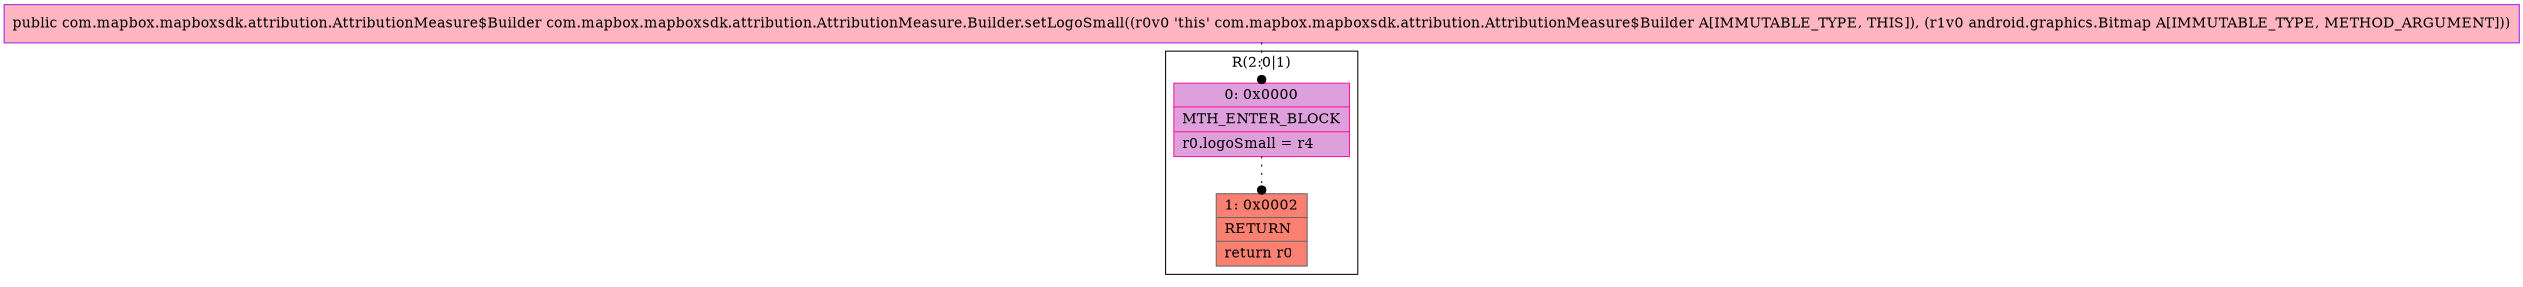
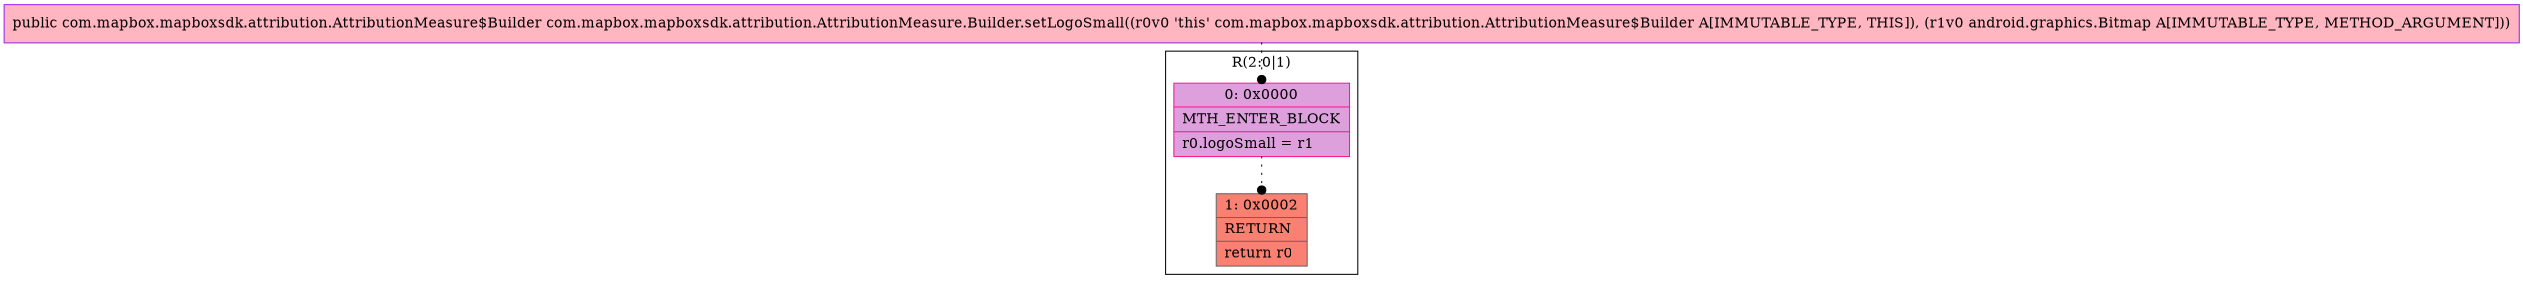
node "0: 0x0000": text "r0.logoSmall = r4" -> "r0.logoSmall = r1"
